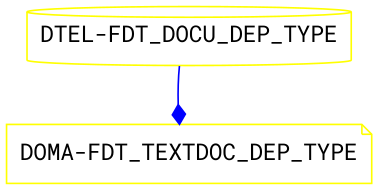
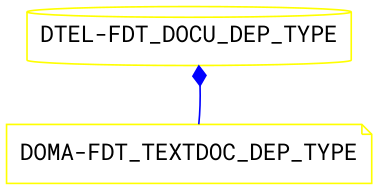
edge "DTEL-FDT_DOCU_DEP_TYPE" -> "DOMA-FDT_TEXTDOC_DEP_TYPE": reversed
